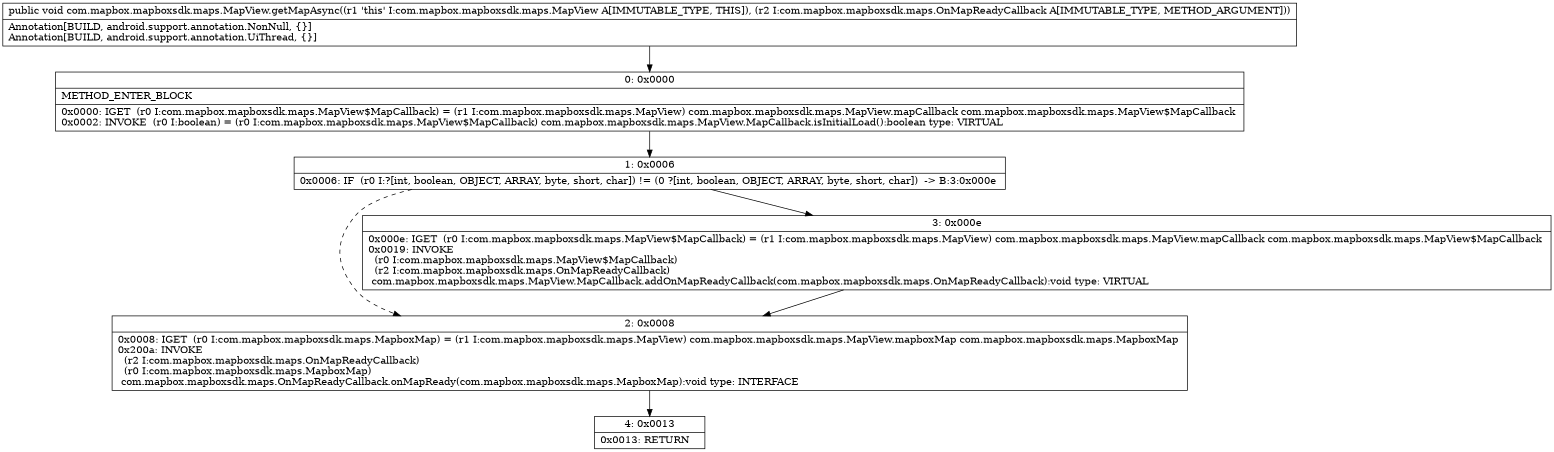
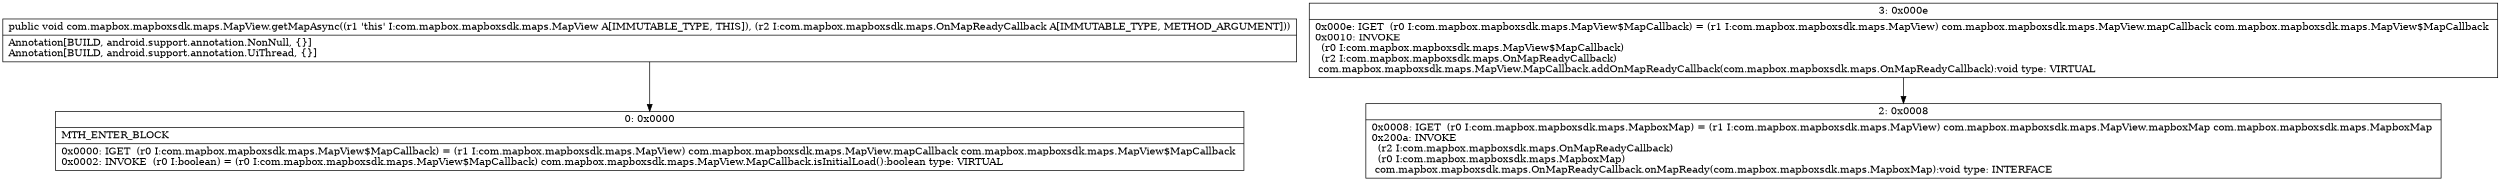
node "0: 0x0000": text "METHOD_ENTER_BLOCK" -> "MTH_ENTER_BLOCK"
node "1: 0x0006": removed
node "3: 0x000e": text "0x0019: INVOKE" -> "0x0010: INVOKE"
node "4: 0x0013": removed
